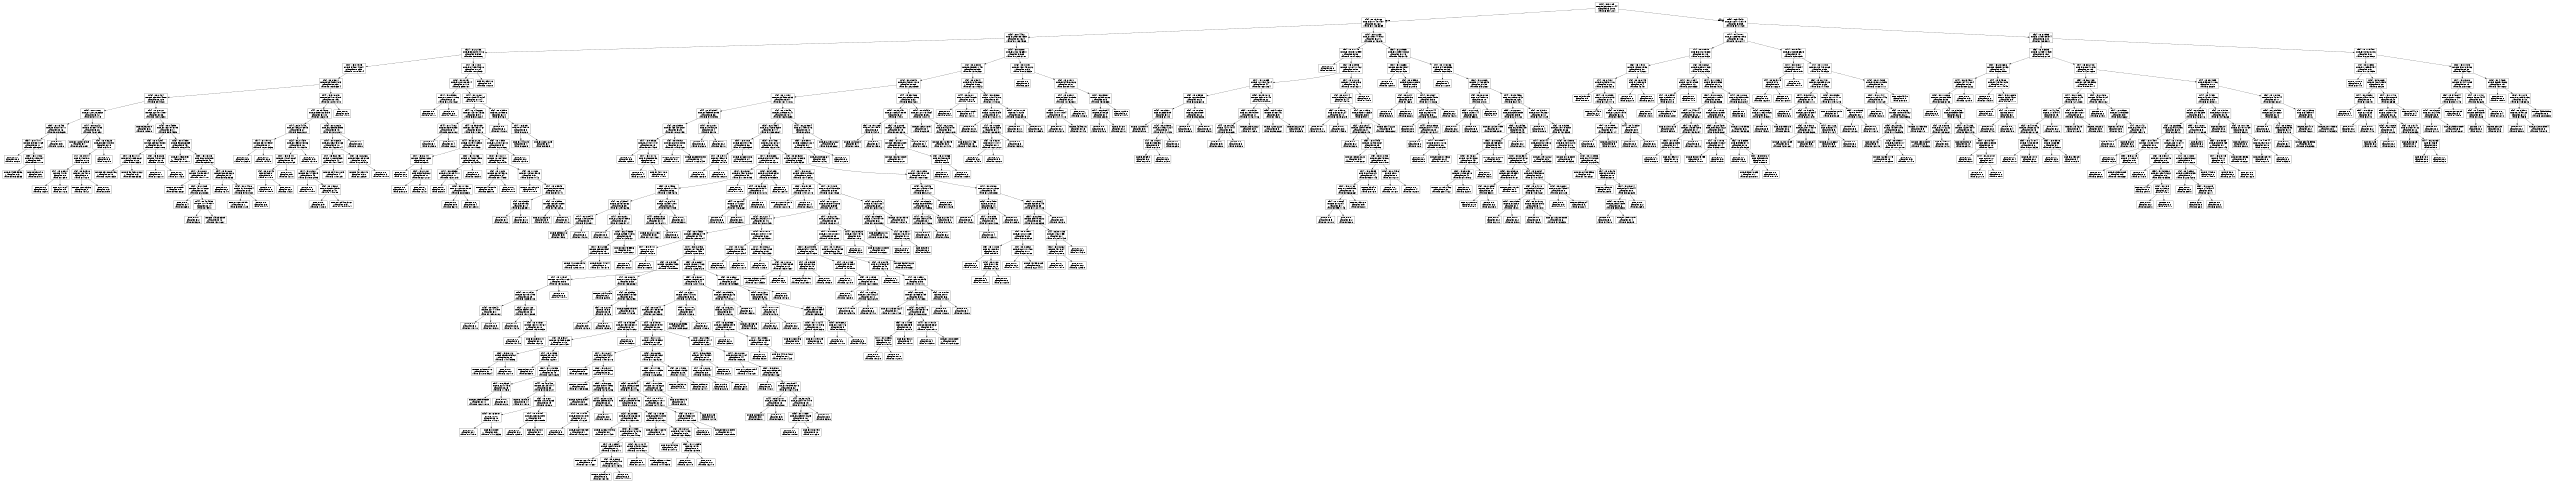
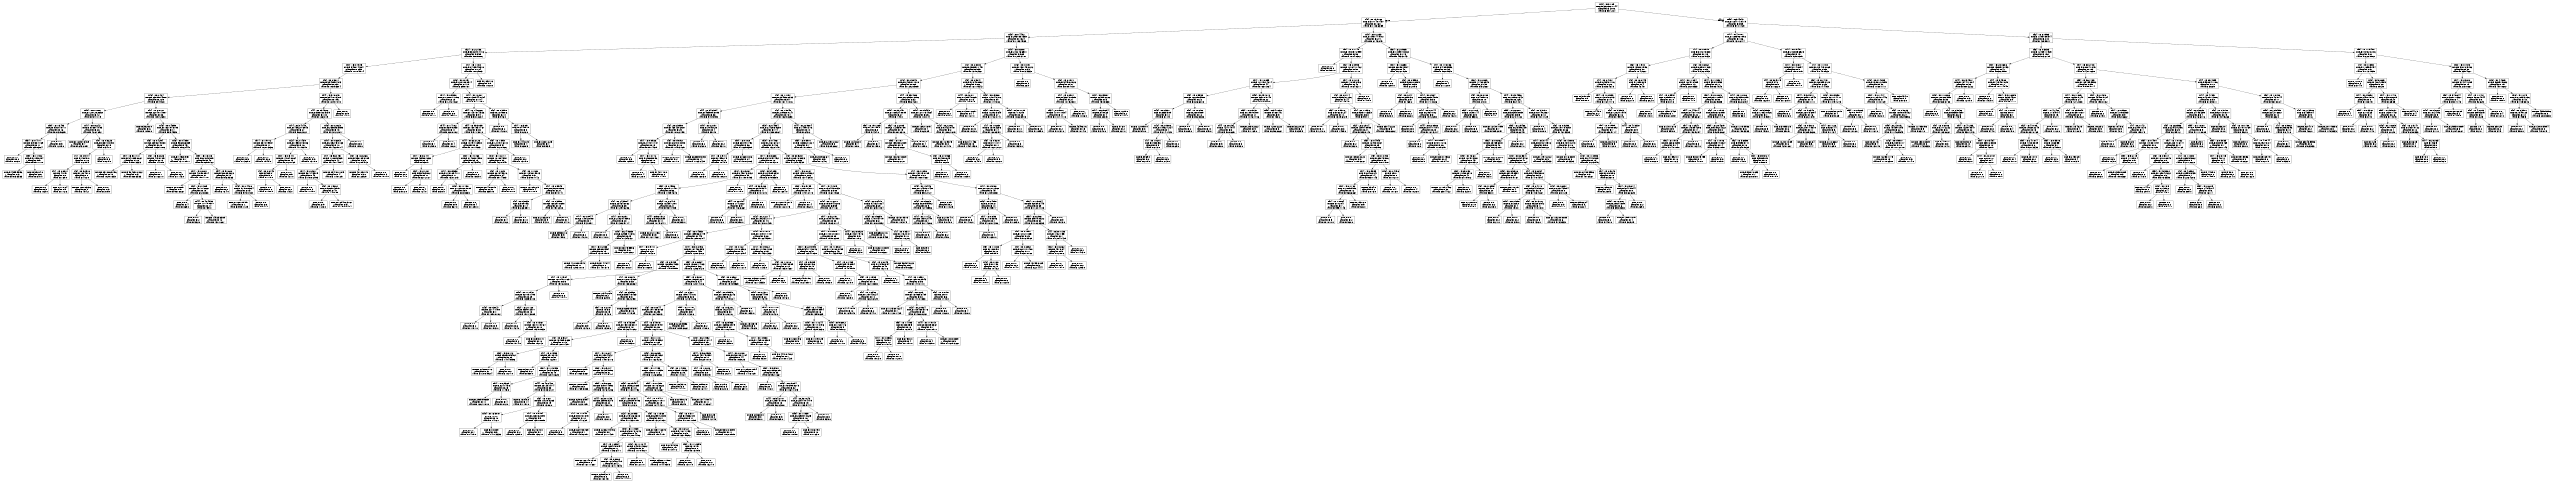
node "mse = 73741.5041 samples = 11 value = 717.6364": added
